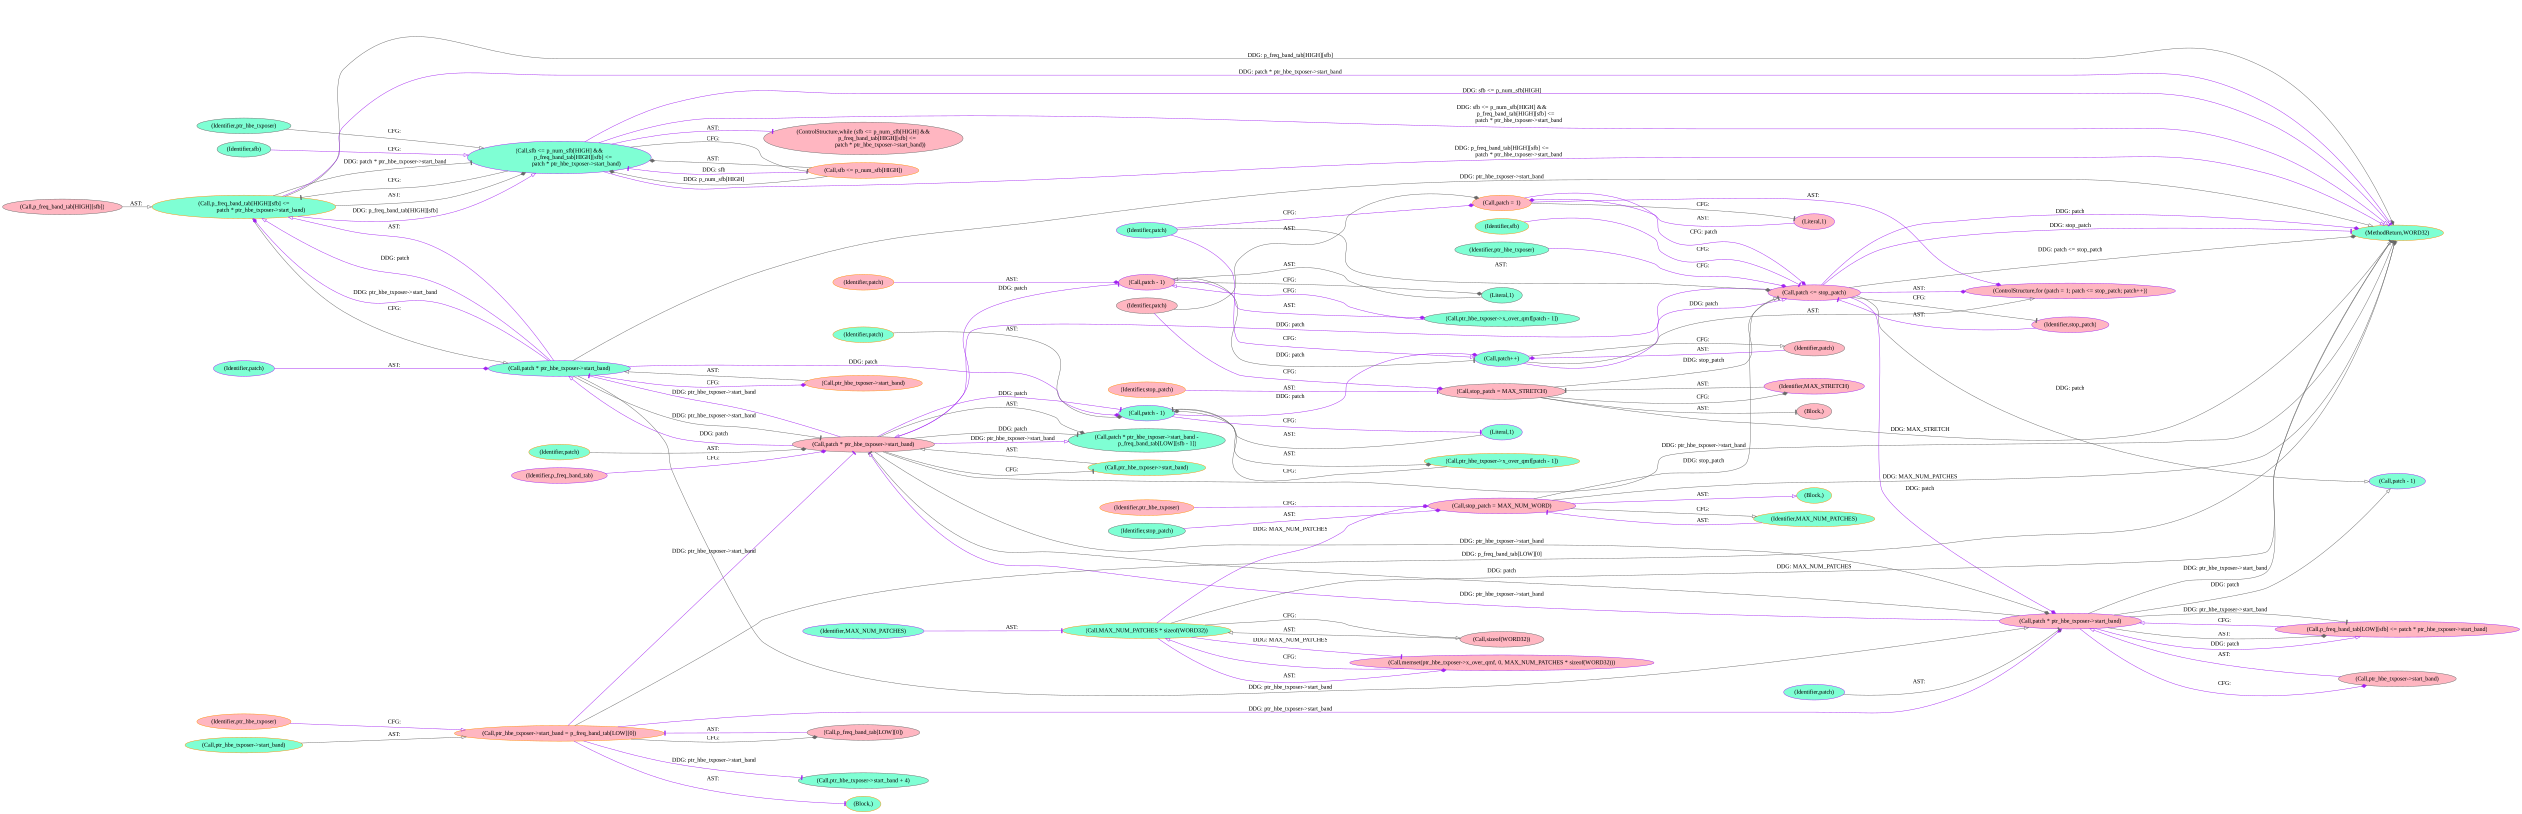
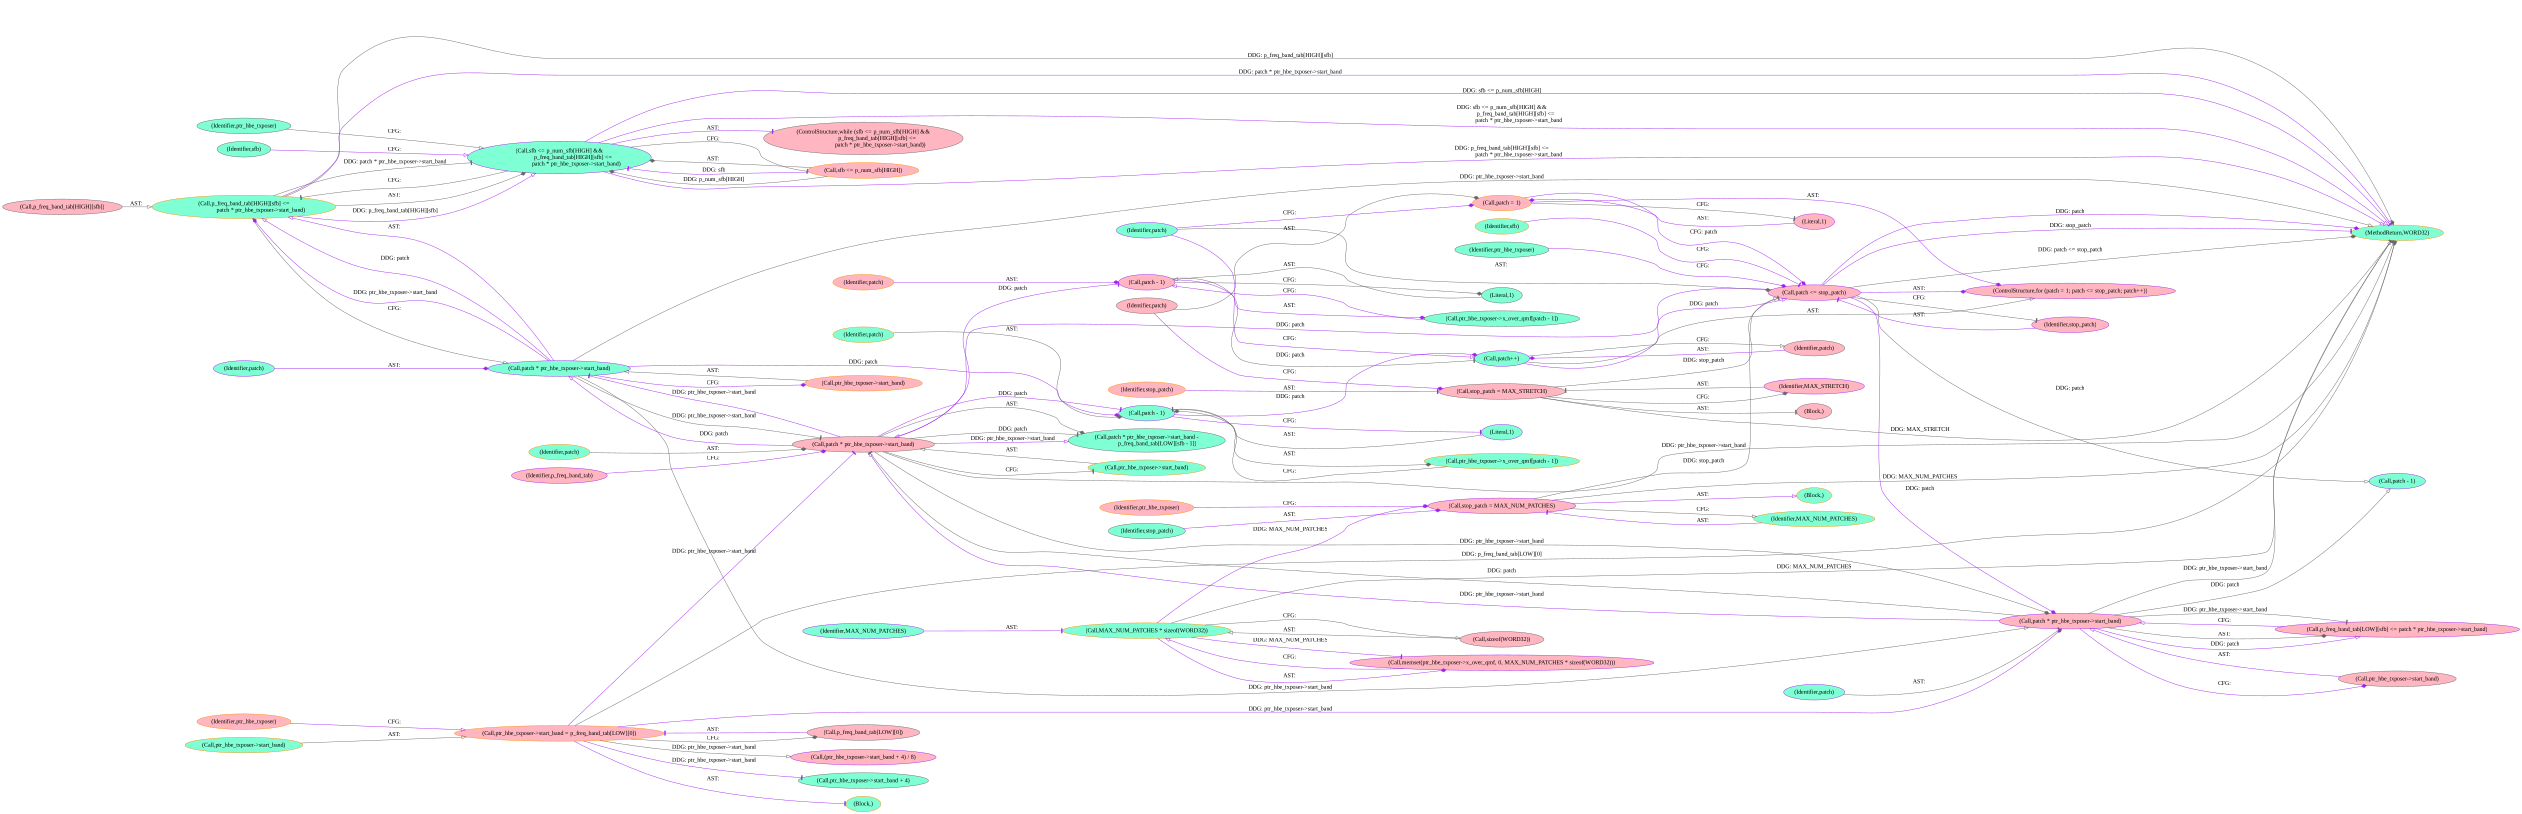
node "(Call,stop_patch = MAX_NUM_WORD)": label "(Call,stop_patch = MAX_NUM_WORD)" -> "(Call,stop_patch = MAX_NUM_PATCHES)"
node "(Call,(ptr_hbe_txposer->start_band + 4) / 8)": added
